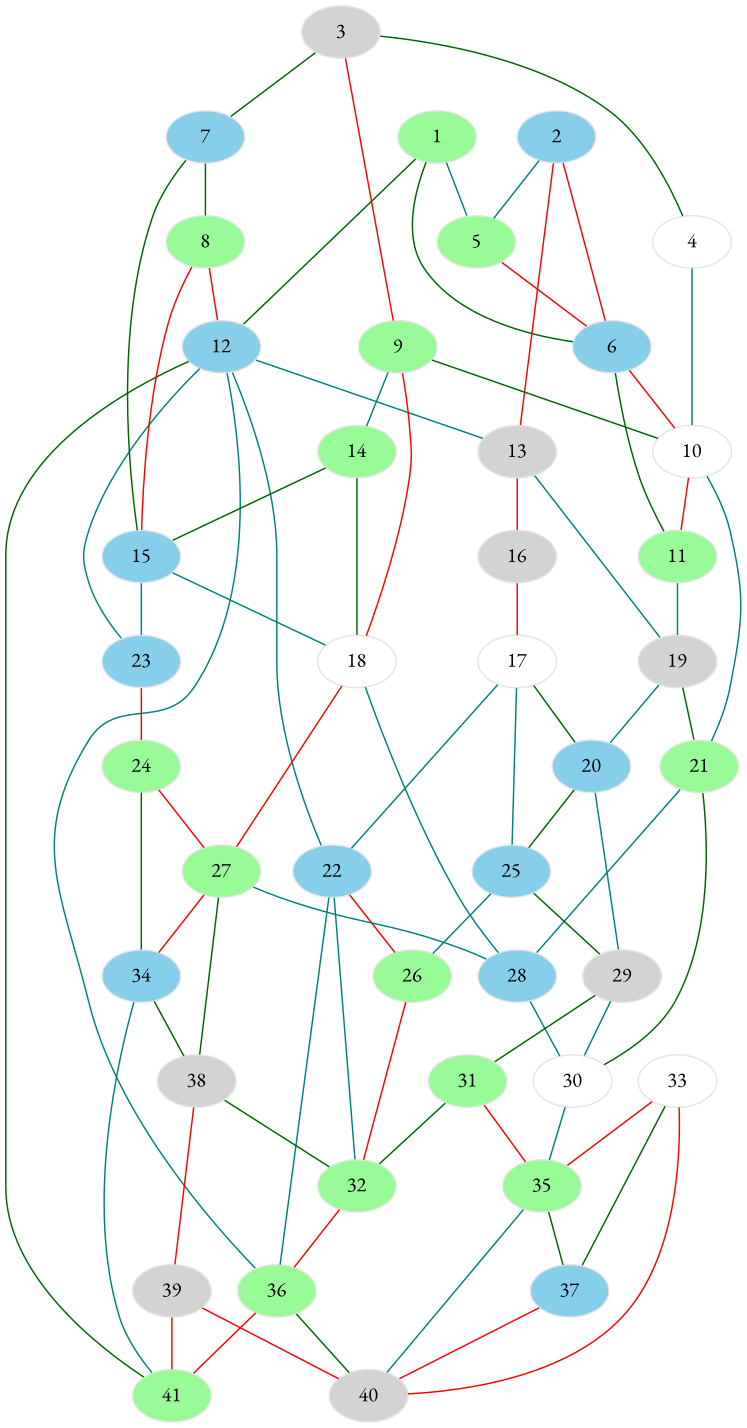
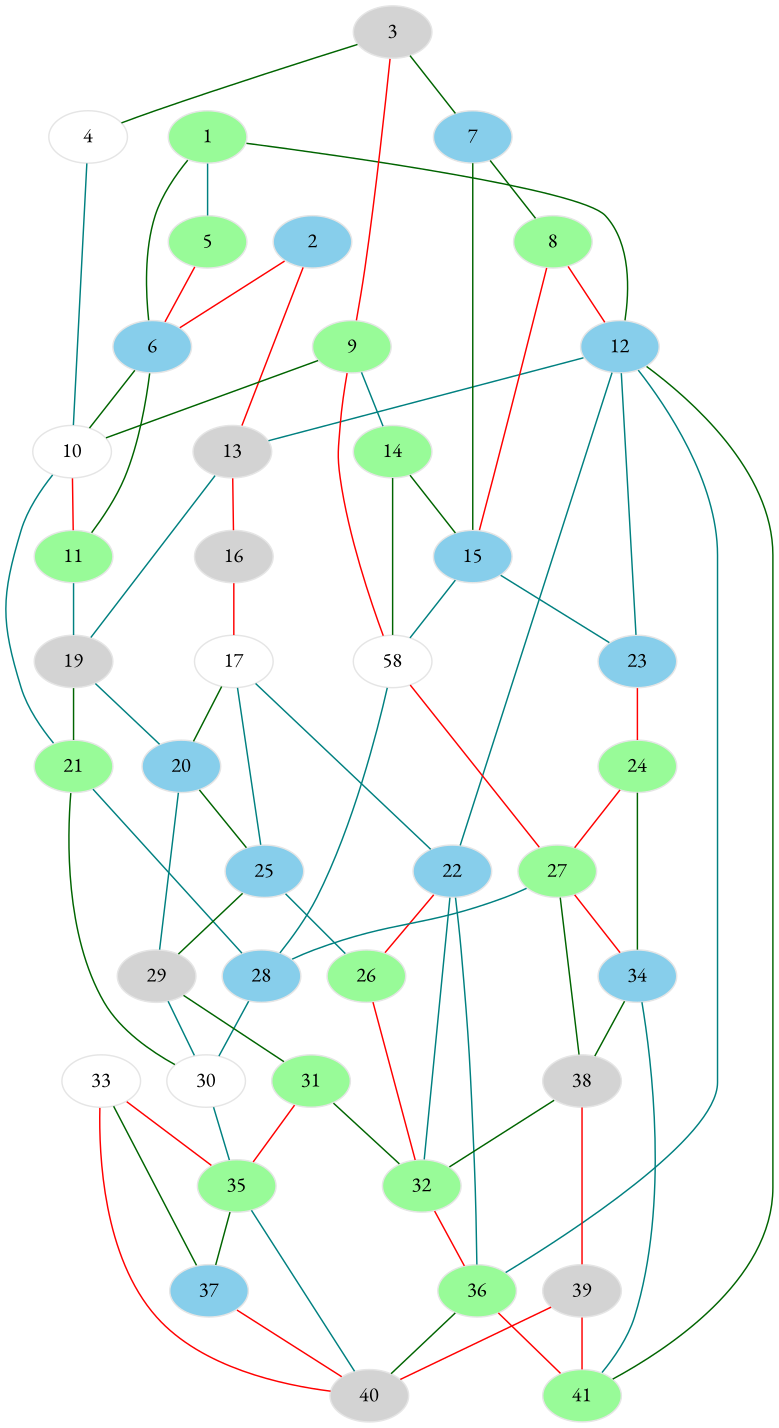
edge "2" -- "5": removed
edge "6" -- "10": color red -> darkgreen
node "18": label "18" -> "58"
